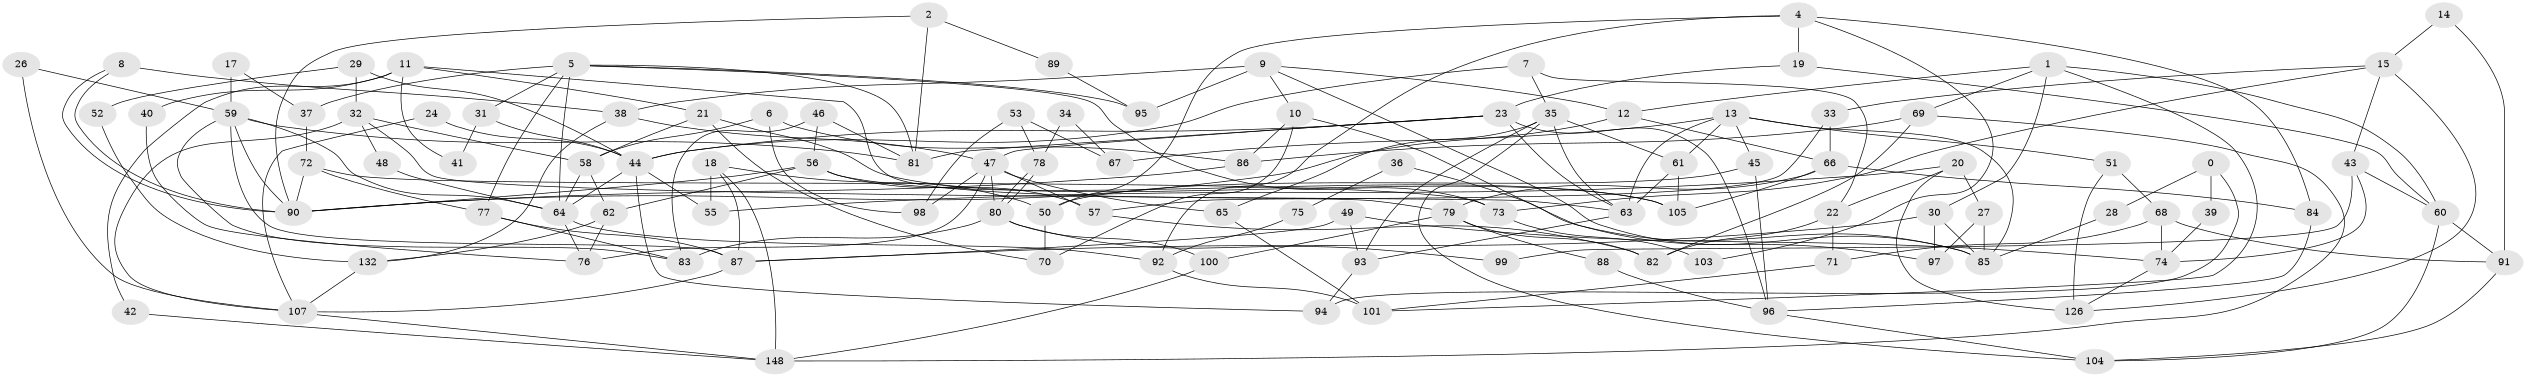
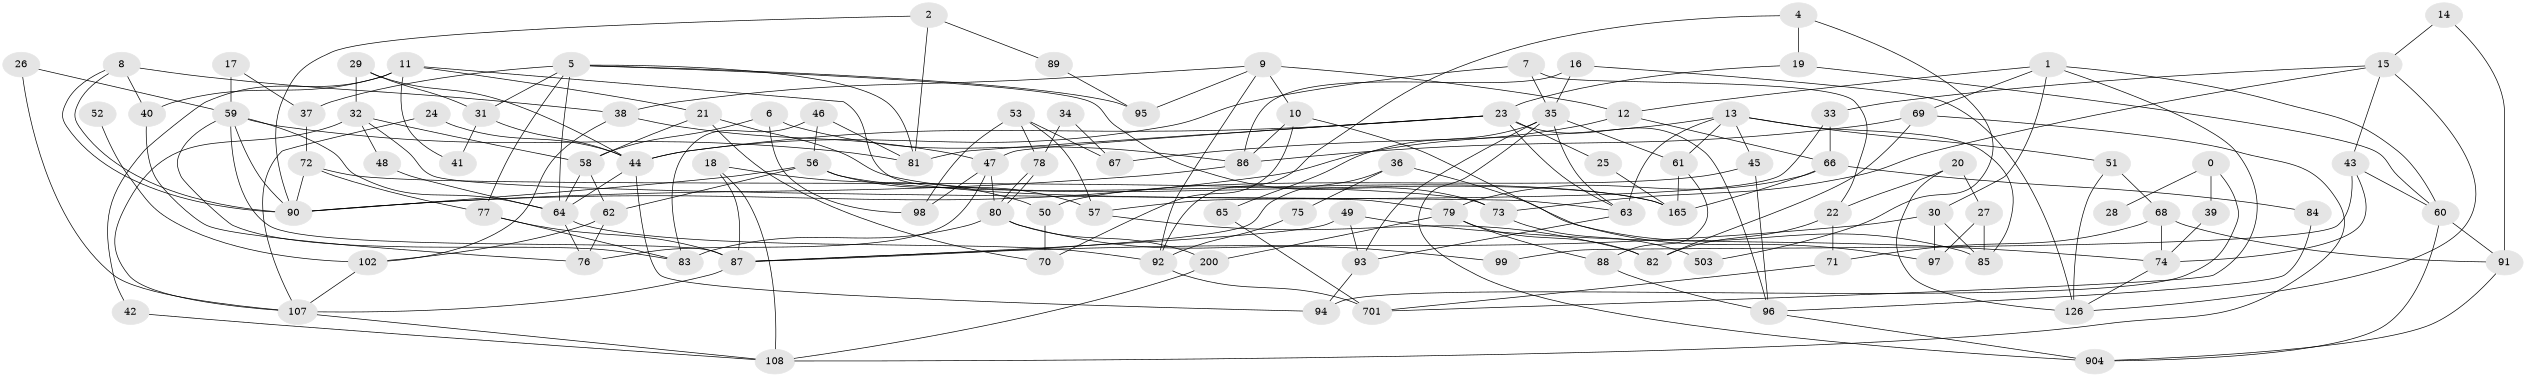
edge "4" -- "50": removed
edge "4" -- "84": removed
node "16": added
edge "29" -- "52": now "29" -- "31"
edge "8" -- "40": added
node "25": added
edge "47" -- "57": now "53" -- "57"
edge "61" -- "63": now "61" -- "88"
edge "47" -- "65": removed
edge "9" -- "85": now "9" -- "92"
node "55": removed
node "105": label "105" -> "165"
edge "36" -- "87": added
edge "28" -- "85": removed
node "132": label "132" -> "102"
node "100": label "100" -> "200"
node "103": label "103" -> "503"
node "101": label "101" -> "701"
node "148": label "148" -> "108"
node "104": label "104" -> "904"
